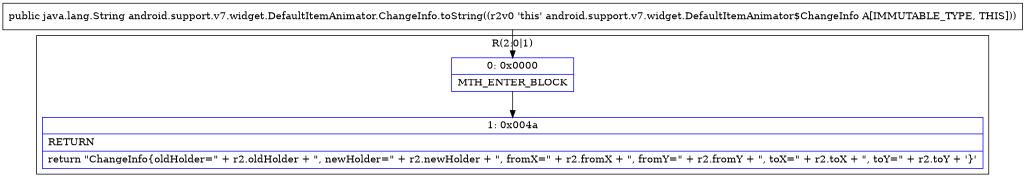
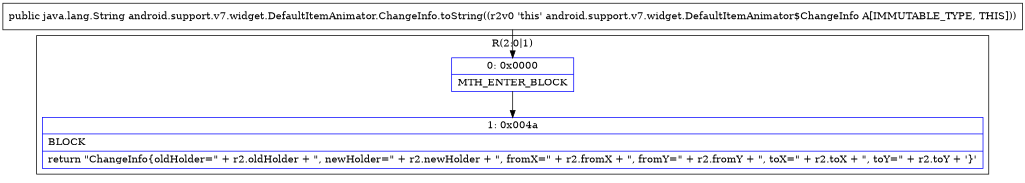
node "1: 0x004a": text "RETURN" -> "BLOCK"
